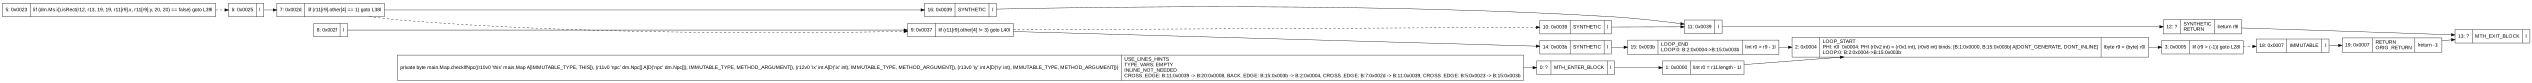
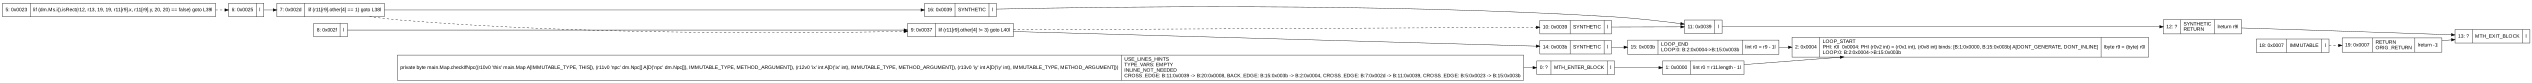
edge "18: 0x0007" -> "19: 0x0007": style solid -> dashed
node "3: 0x0005": removed
